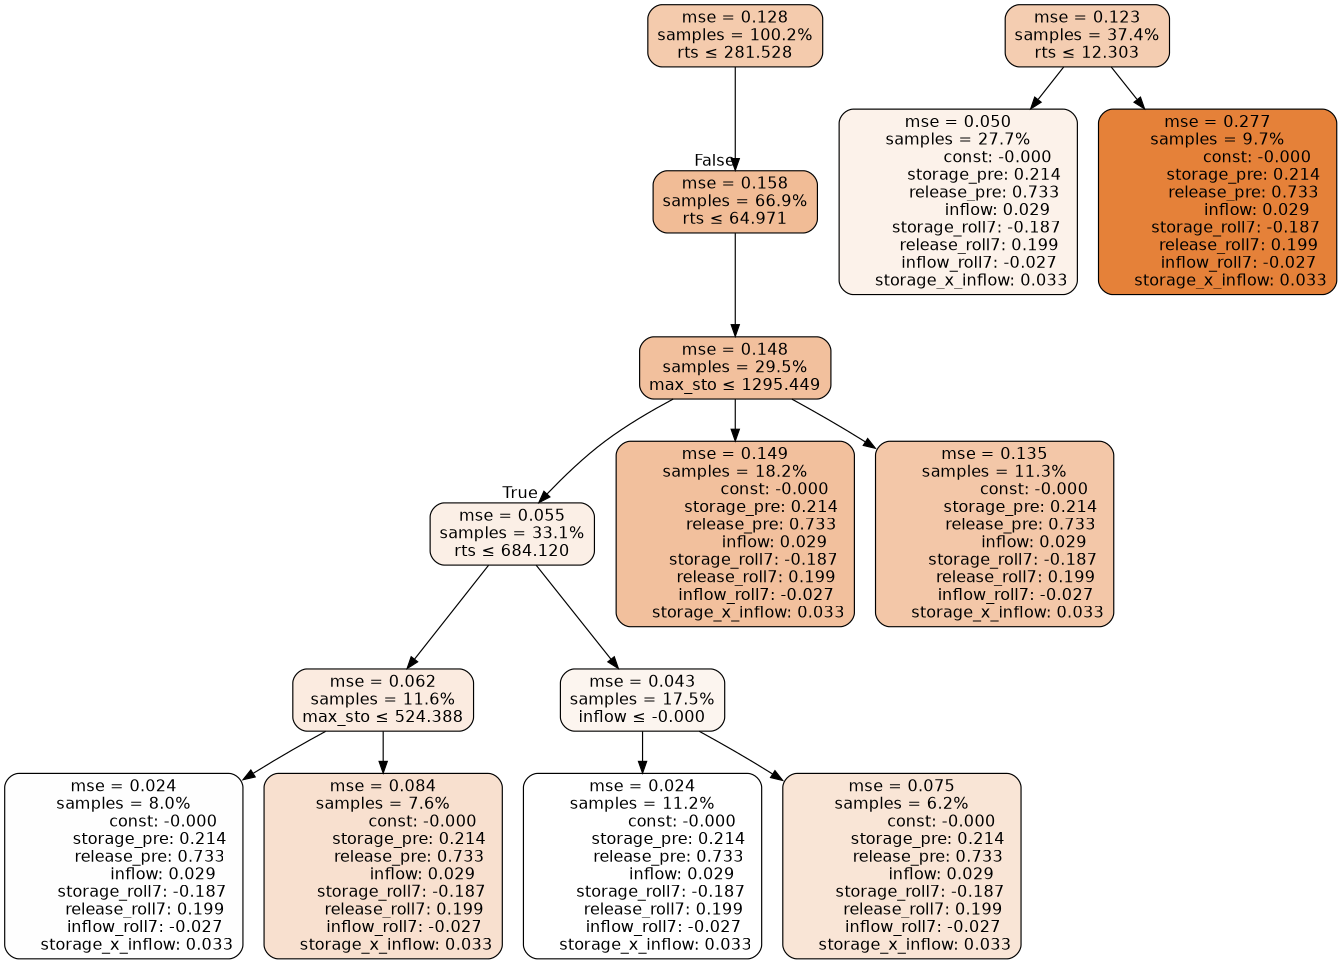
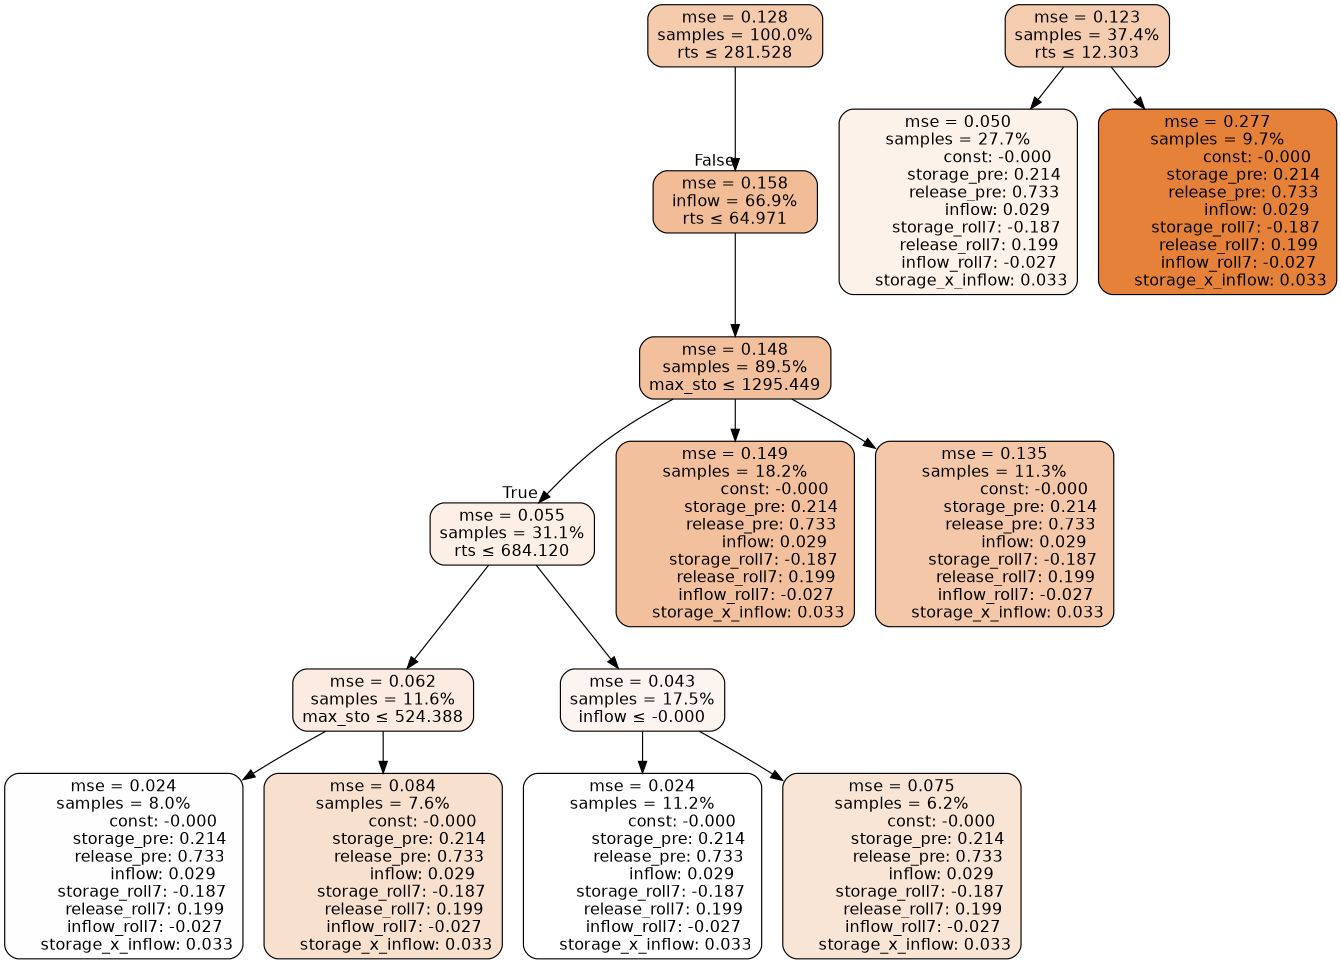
node "mse = 0.128 samples = 100.2% rts ≤ 281.528": label "mse = 0.128 samples = 100.2% rts ≤ 281.528" -> "mse = 0.128 samples = 100.0% rts ≤ 281.528"
node "mse = 0.158 samples = 66.9% rts ≤ 64.971": label "mse = 0.158 samples = 66.9% rts ≤ 64.971" -> "mse = 0.158 inflow = 66.9% rts ≤ 64.971"
node "mse = 0.148 samples = 29.5% max_sto ≤ 1295.449": label "mse = 0.148 samples = 29.5% max_sto ≤ 1295.449" -> "mse = 0.148 samples = 89.5% max_sto ≤ 1295.449"
node "mse = 0.055 samples = 33.1% rts ≤ 684.120": label "mse = 0.055 samples = 33.1% rts ≤ 684.120" -> "mse = 0.055 samples = 31.1% rts ≤ 684.120"
